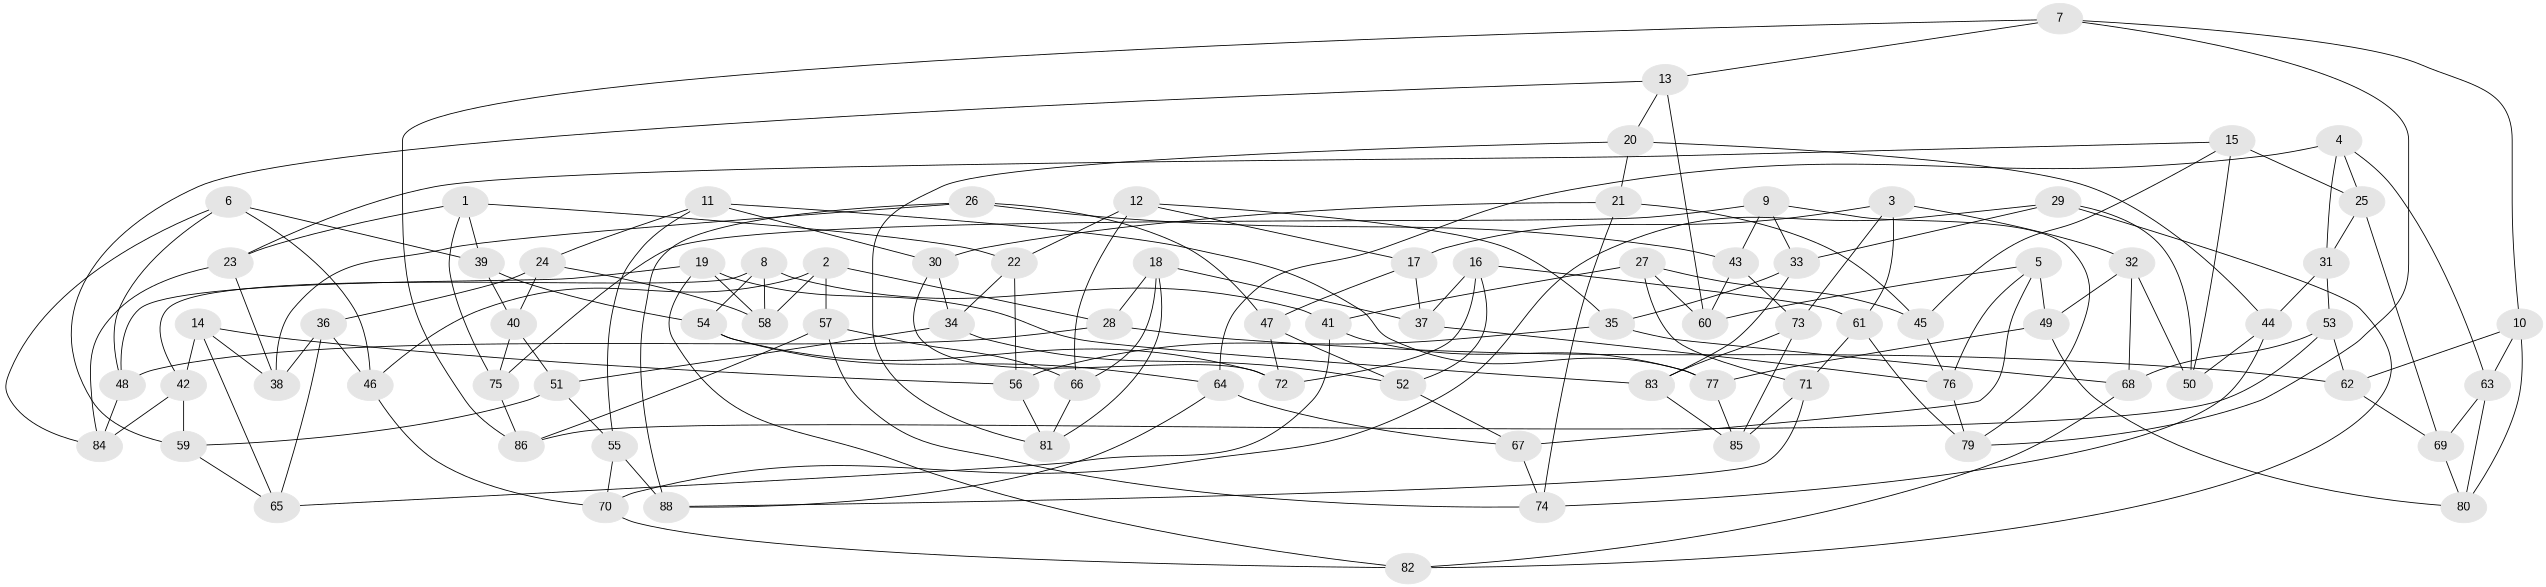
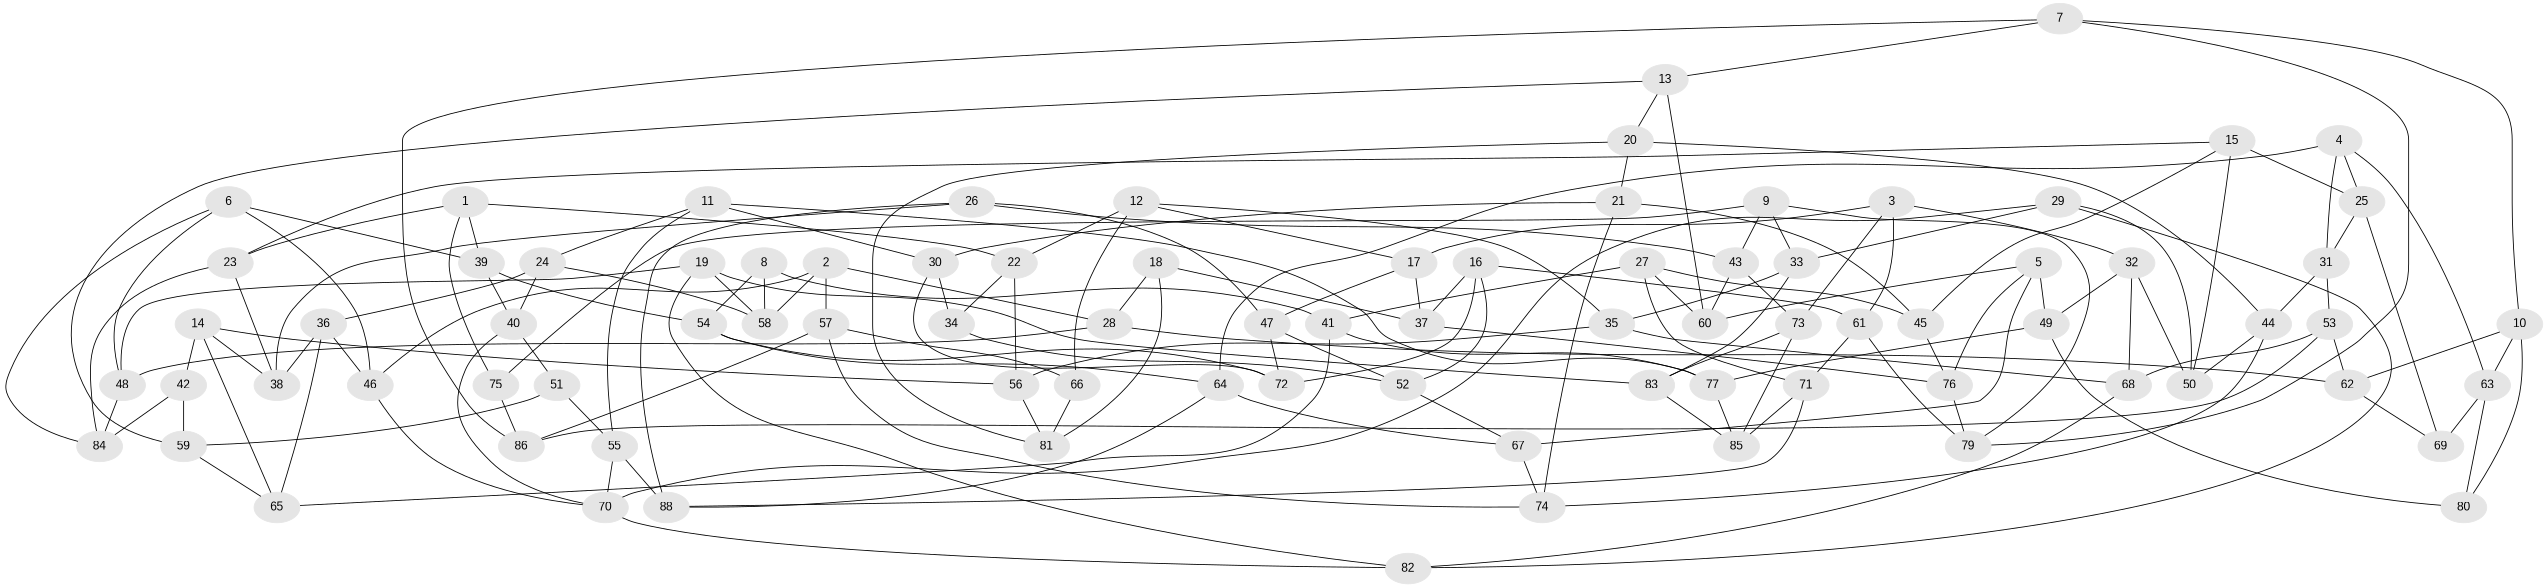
edge "8" -- "42": removed
edge "18" -- "66": removed
edge "40" -- "75": now "40" -- "70"
edge "34" -- "51": removed
edge "69" -- "80": removed
